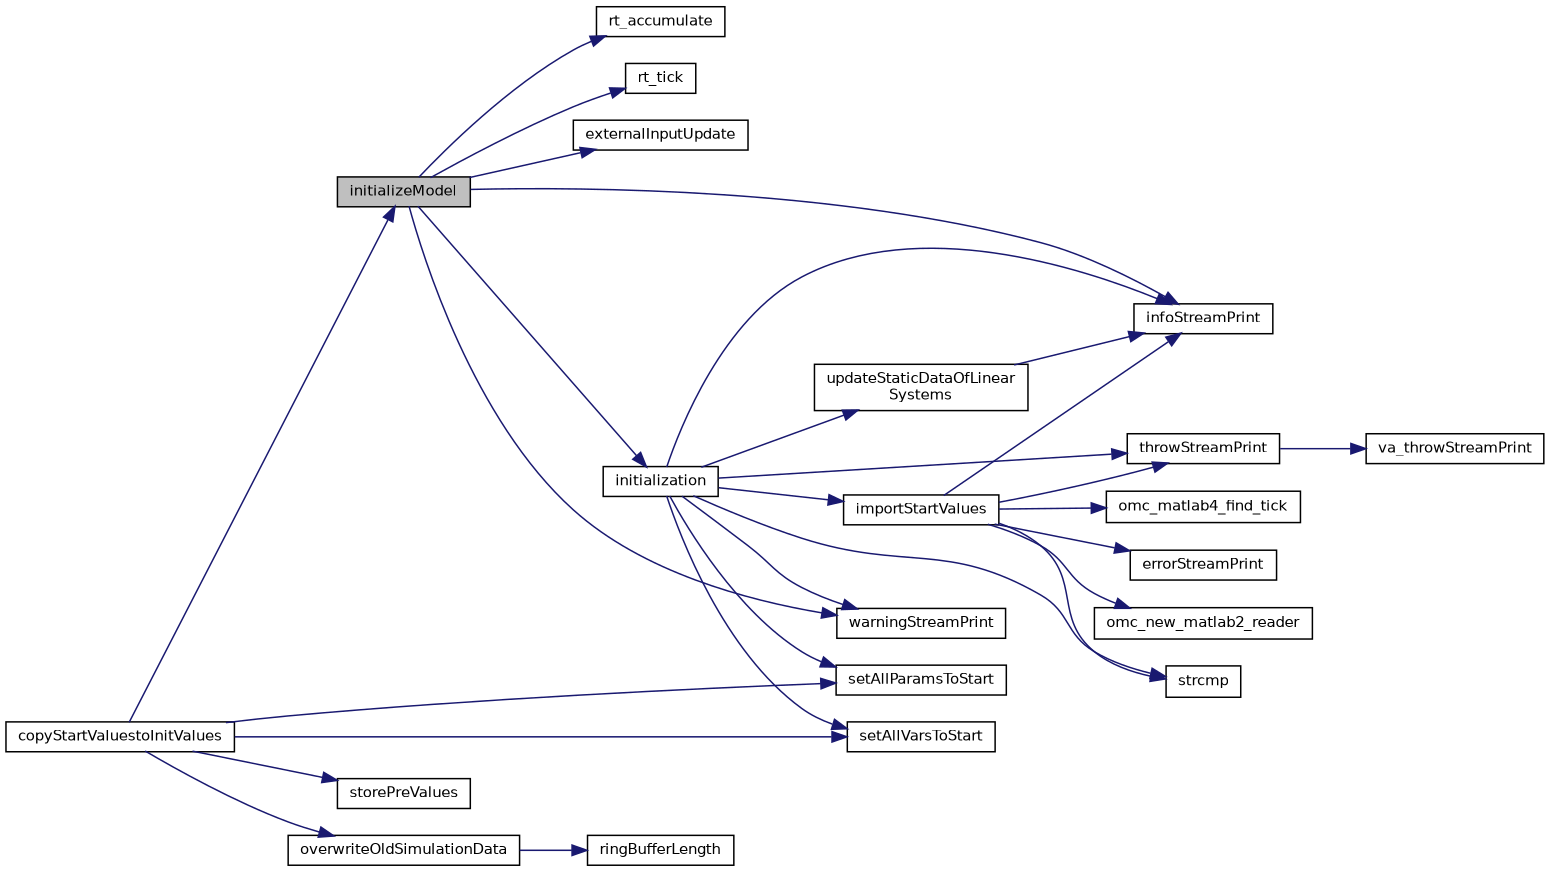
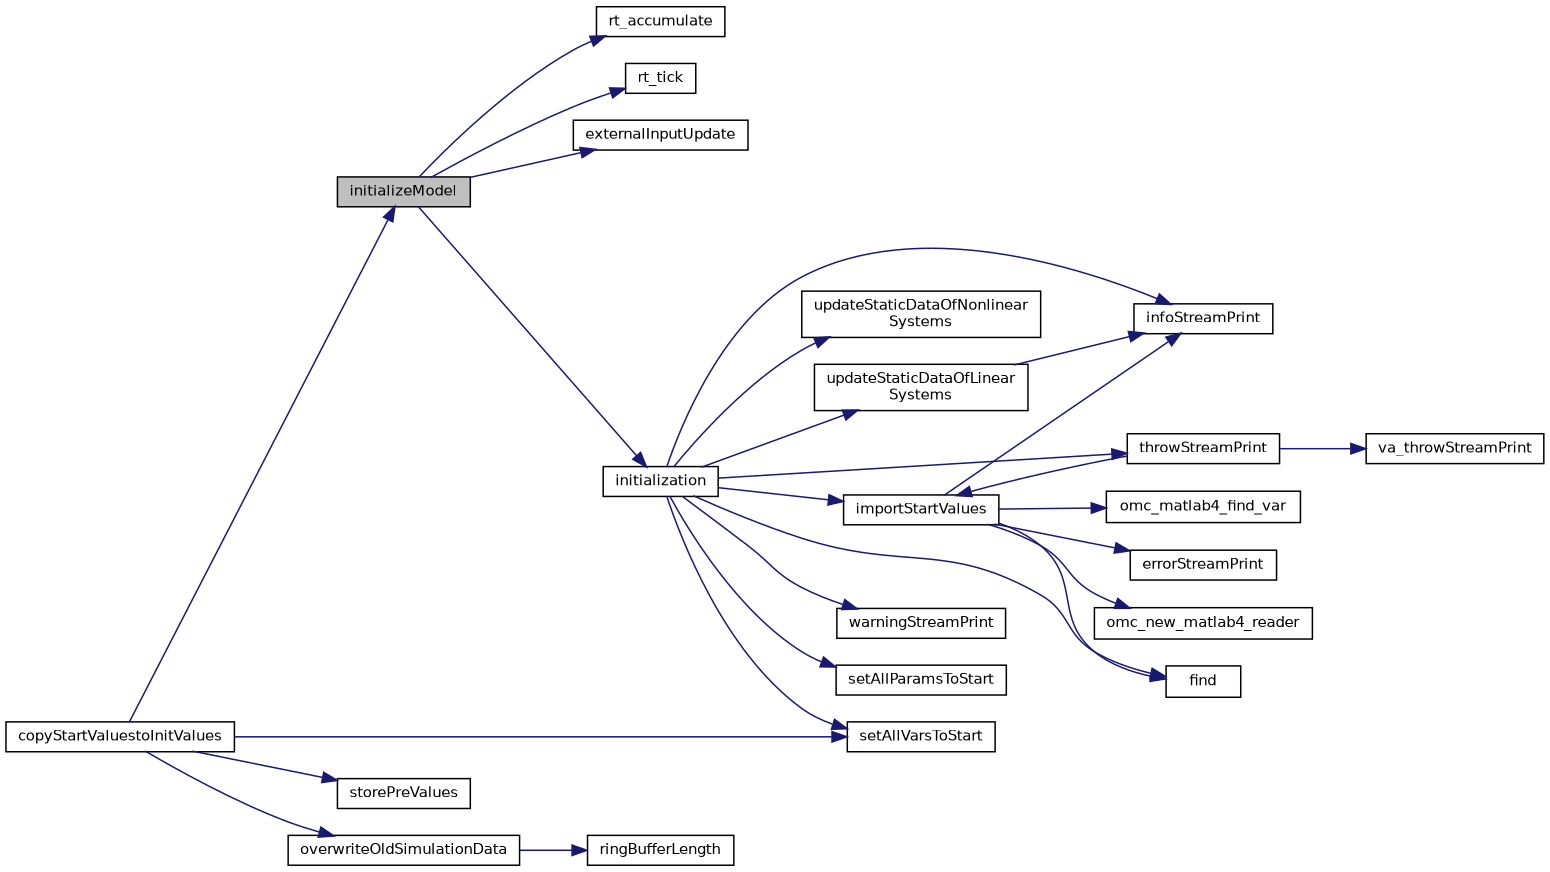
edge "initializeModel" -> "infoStreamPrint": removed
node "updateStaticDataOfNonlinear Systems": added
edge "initializeModel" -> "warningStreamPrint": removed
edge "importStartValues" -> "throwStreamPrint": reversed
node "omc_matlab4_find_tick": label "omc_matlab4_find_tick" -> "omc_matlab4_find_var"
node "omc_new_matlab2_reader": label "omc_new_matlab2_reader" -> "omc_new_matlab4_reader"
node "strcmp": label "strcmp" -> "find"
edge "copyStartValuestoInitValues" -> "setAllParamsToStart": removed
